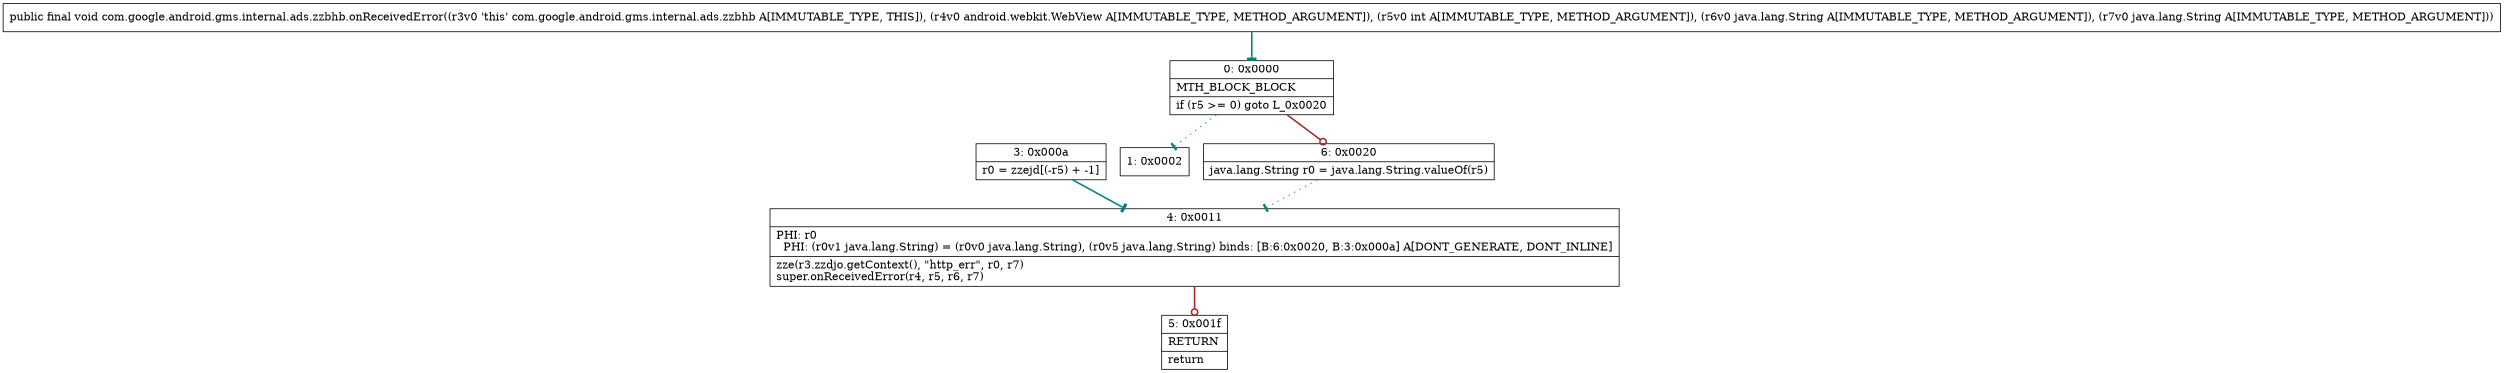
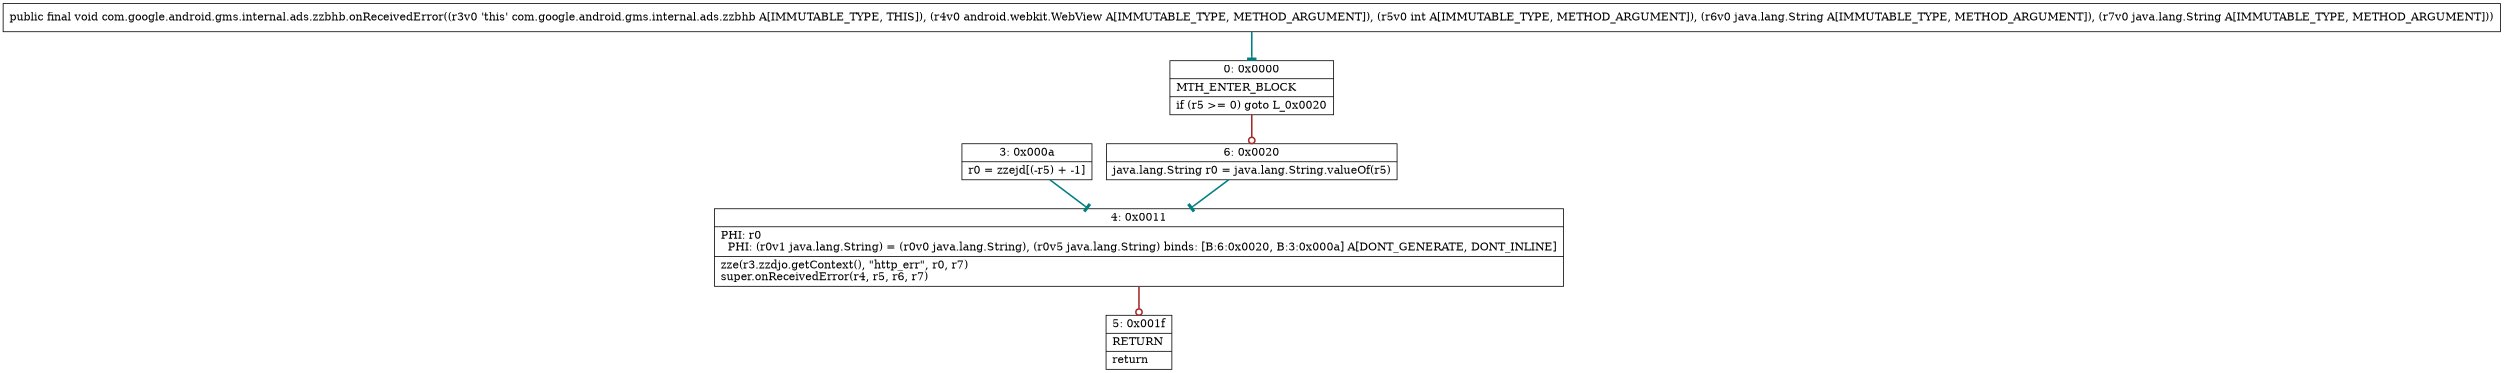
node "0: 0x0000": text "MTH_BLOCK_BLOCK" -> "MTH_ENTER_BLOCK"
node "1: 0x0002": removed
edge "6: 0x0020" -> "4: 0x0011": style dotted -> bold
